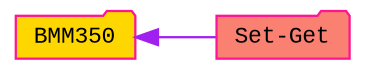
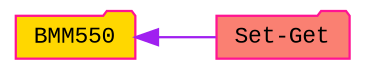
node "BMM350": label "BMM350" -> "BMM550"
